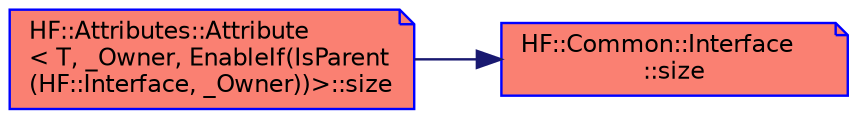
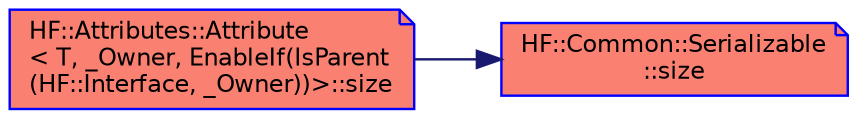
node "HF::Common::Interface ::size": label "HF::Common::Interface ::size" -> "HF::Common::Serializable ::size"
